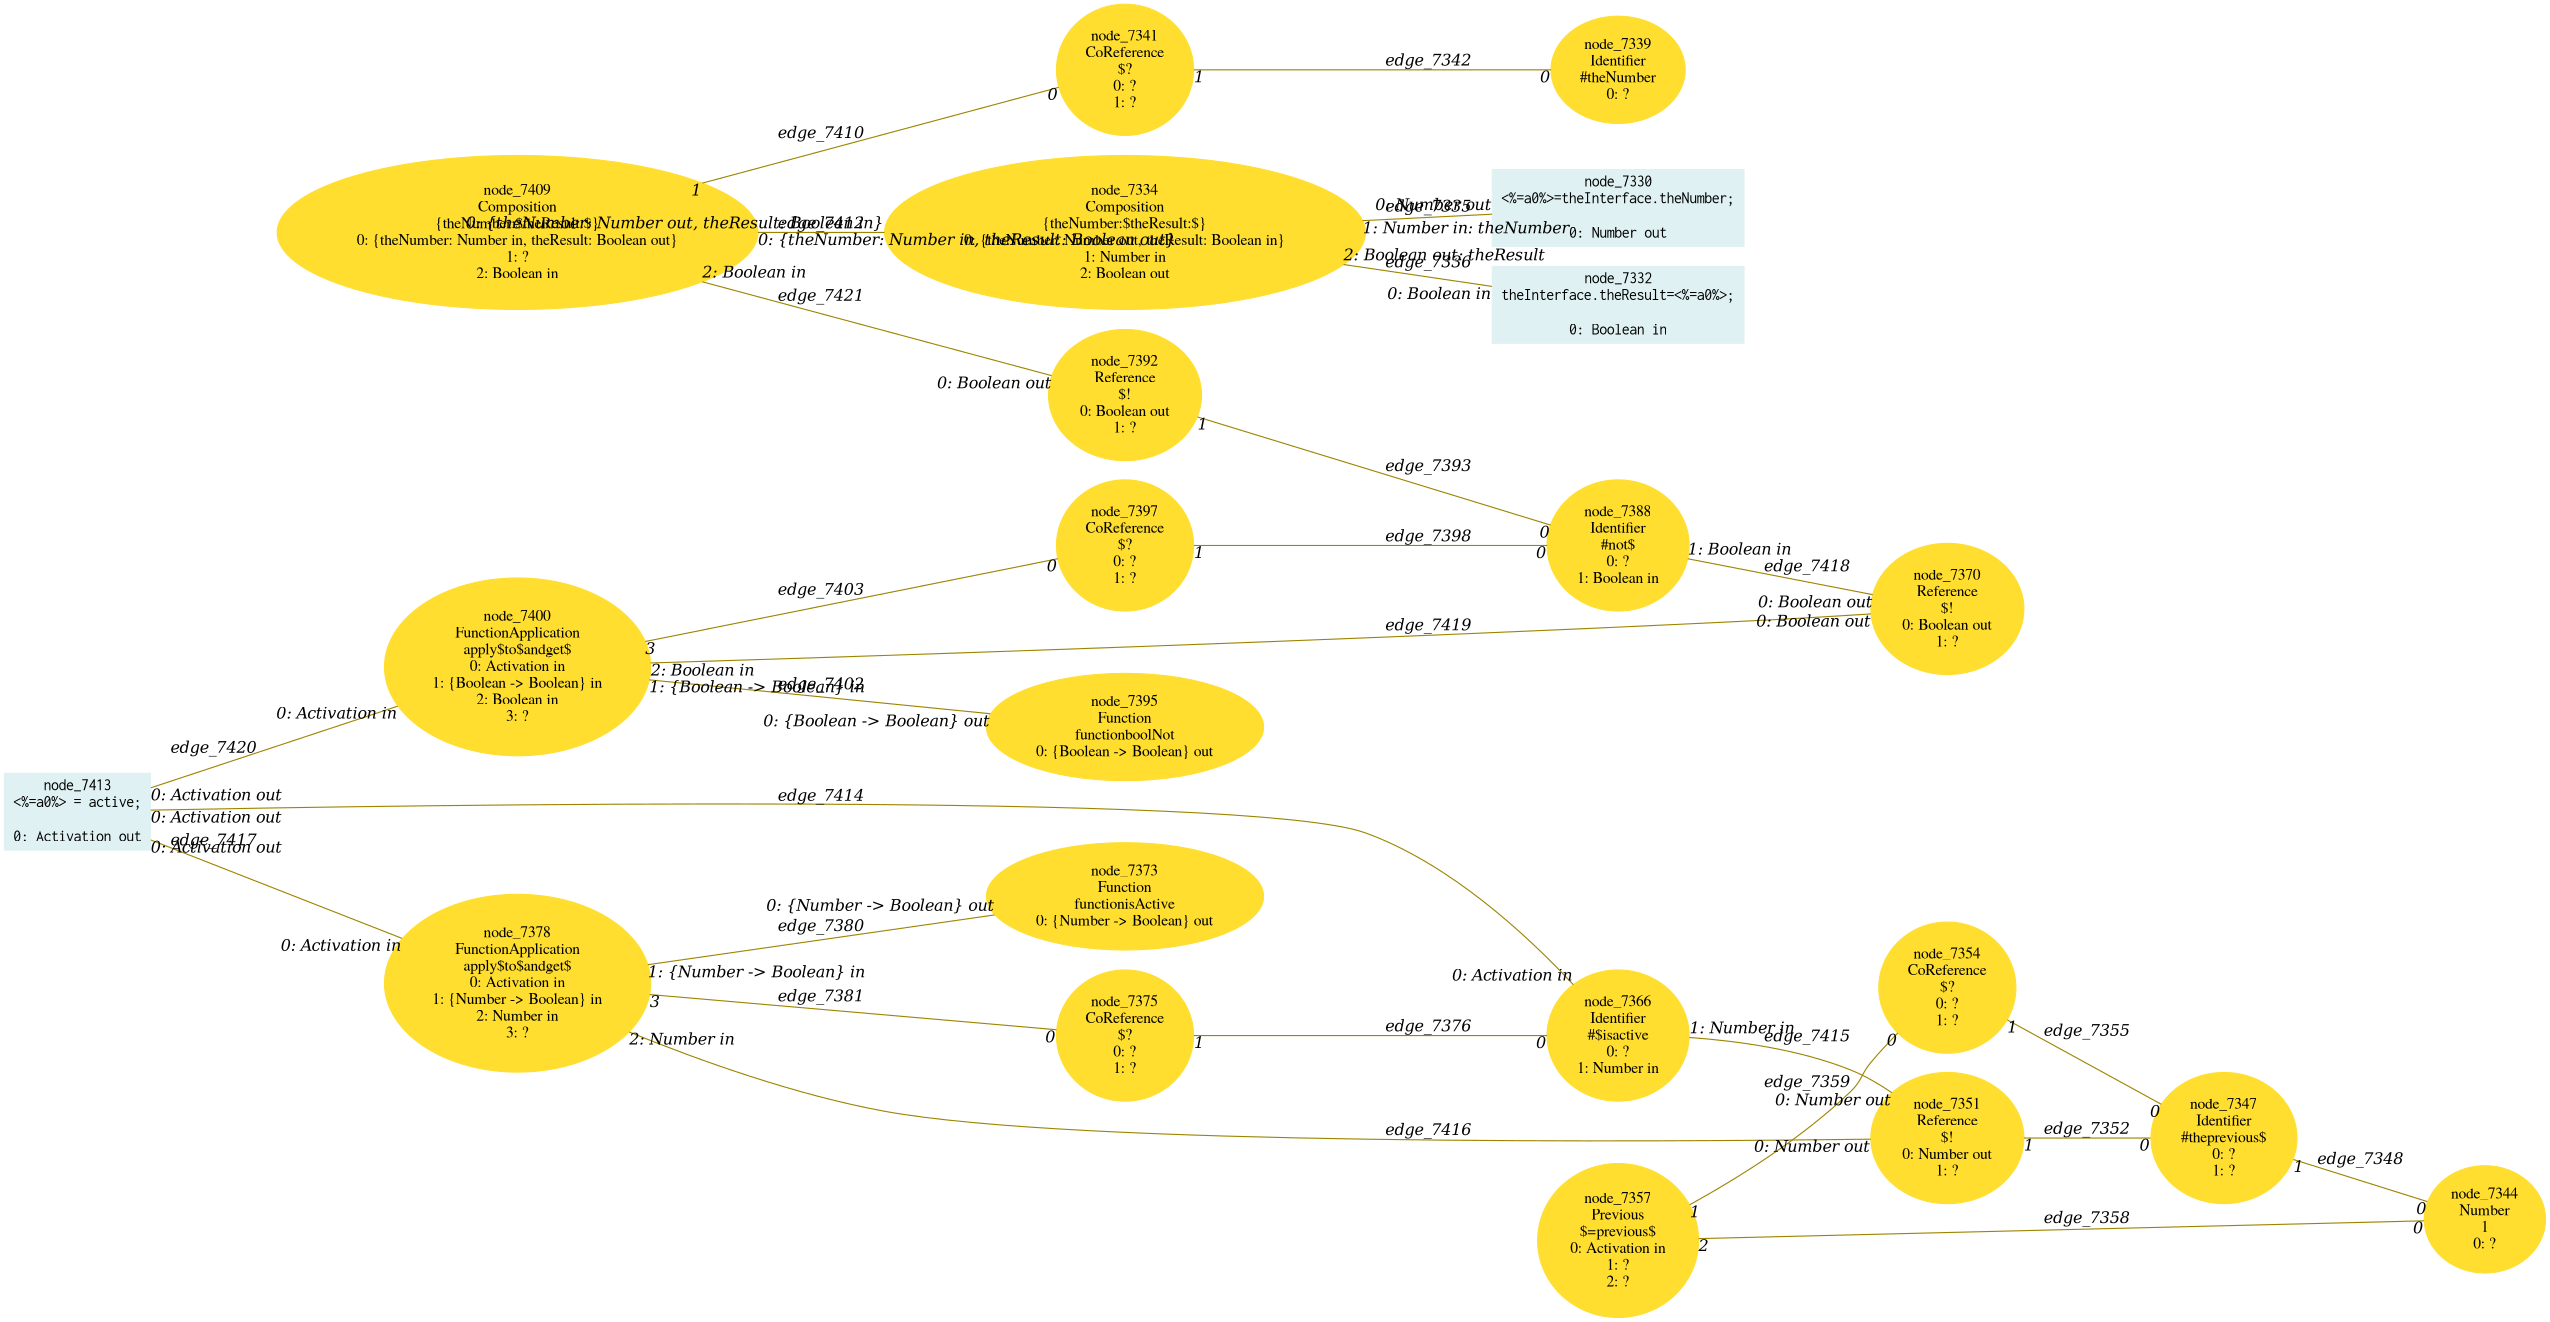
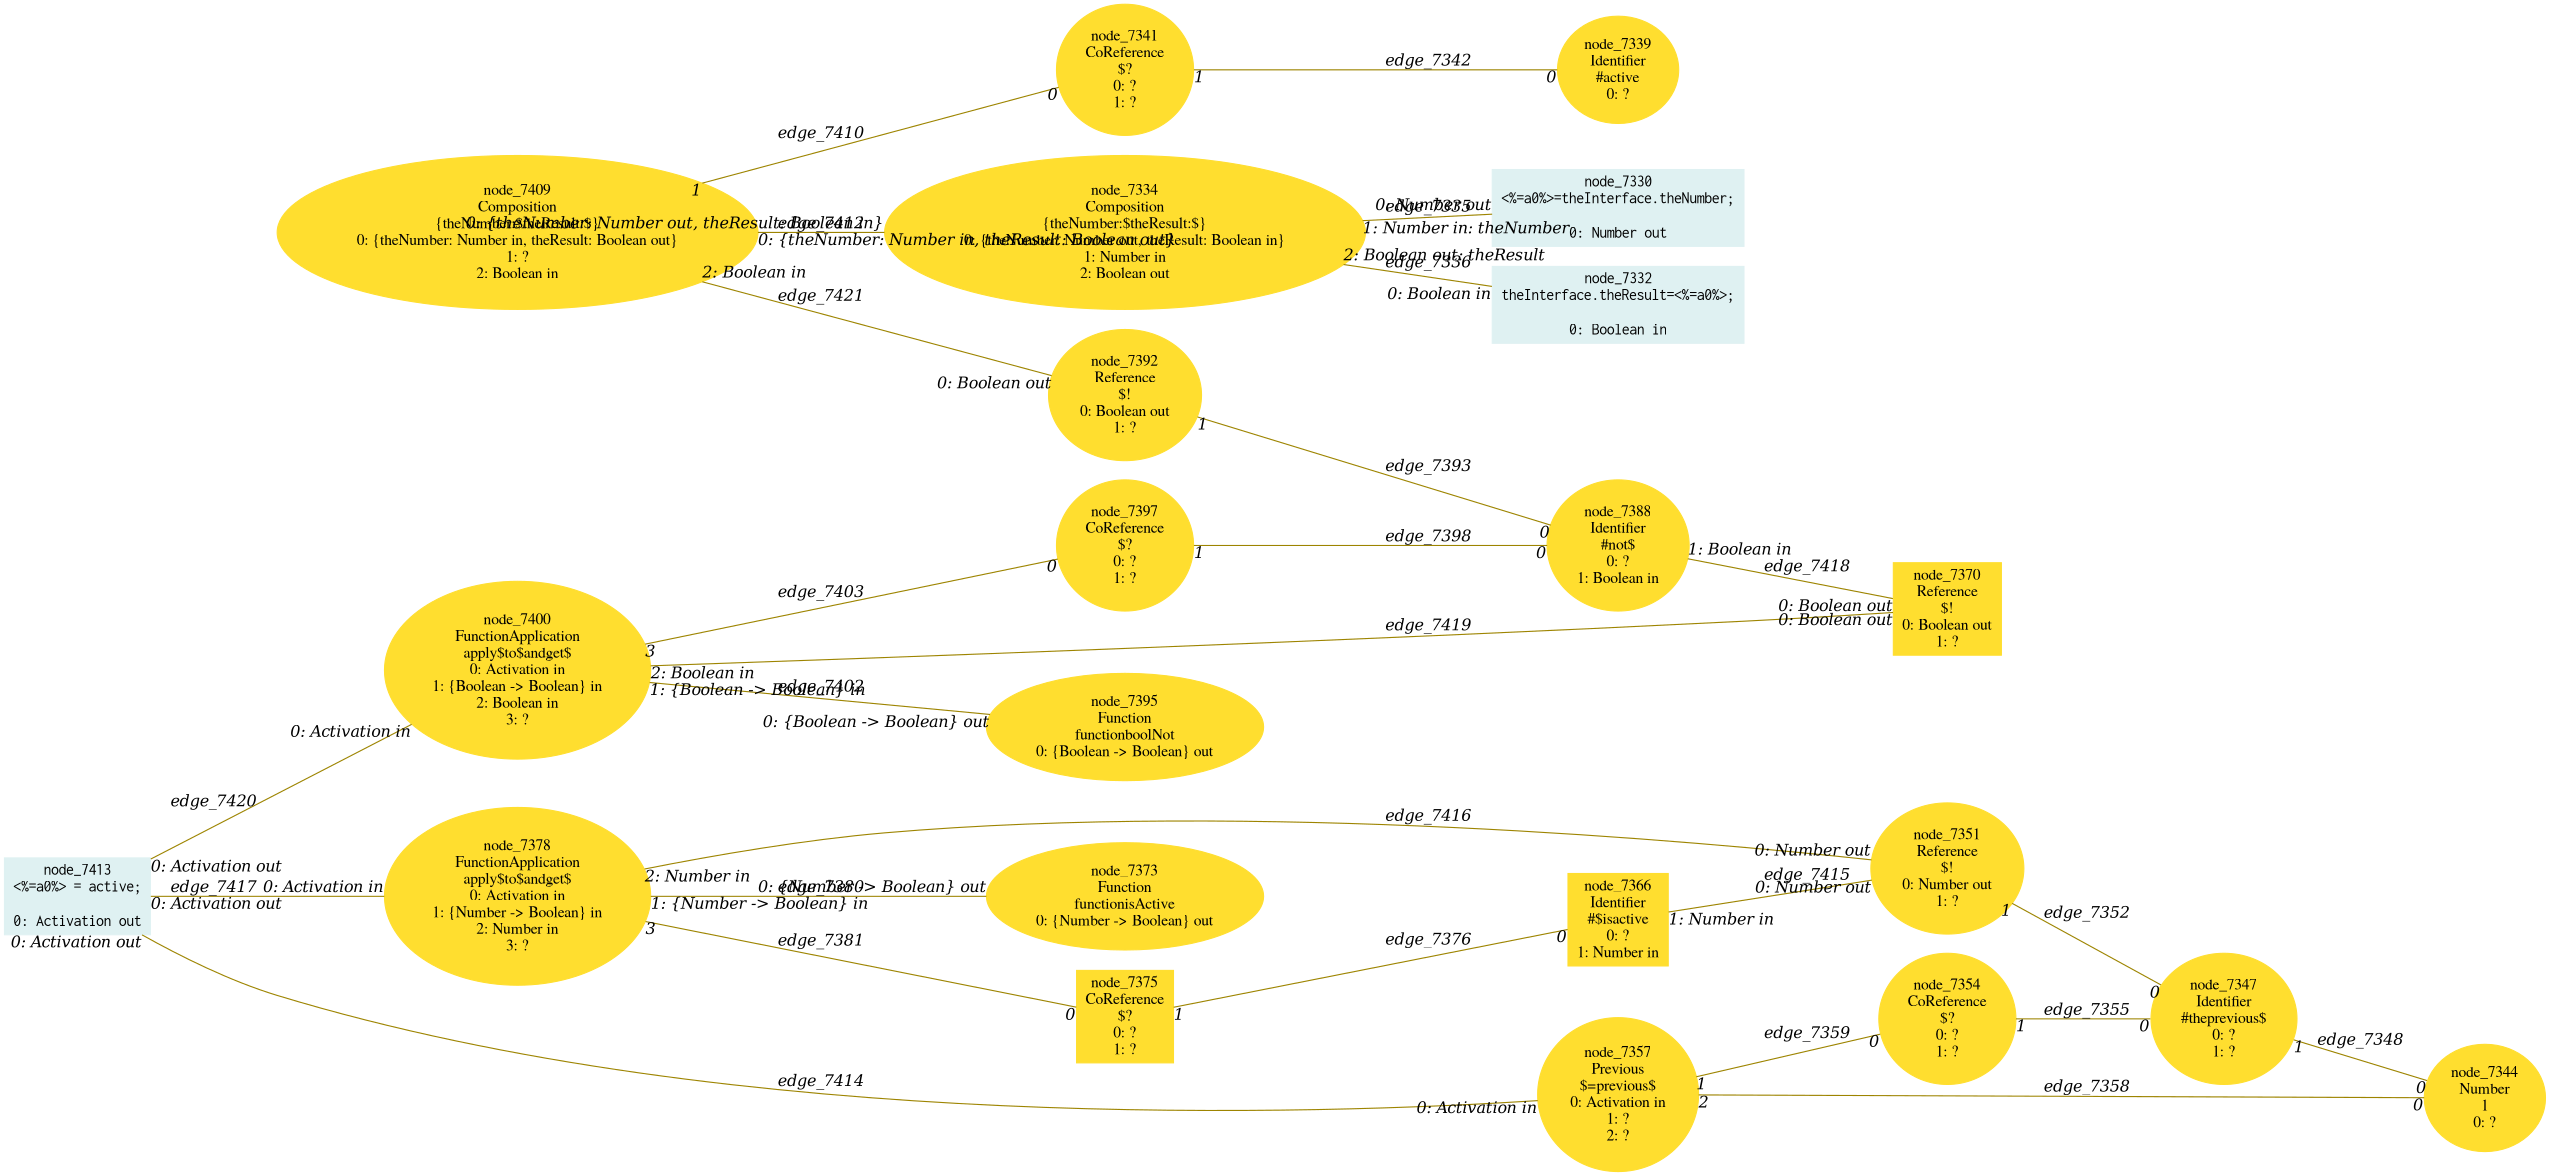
node "node_7339 Identifier #theNumber 0: ?": label "node_7339 Identifier #theNumber 0: ?" -> "node_7339 Identifier #active 0: ?"
node "node_7370 Reference $! 0: Boolean out 1: ?": shape ellipse -> box
edge "node_7413 <%=a0%> = active; 0: Activation out" -- "node_7366 Identifier #$isactive 0: ? 1: Number in": now "node_7413 <%=a0%> = active; 0: Activation out" -- "node_7357 Previous $=previous$ 0: Activation in 1: ? 2: ?"
node "node_7375 CoReference $? 0: ? 1: ?": shape ellipse -> box
node "node_7366 Identifier #$isactive 0: ? 1: Number in": shape ellipse -> box
